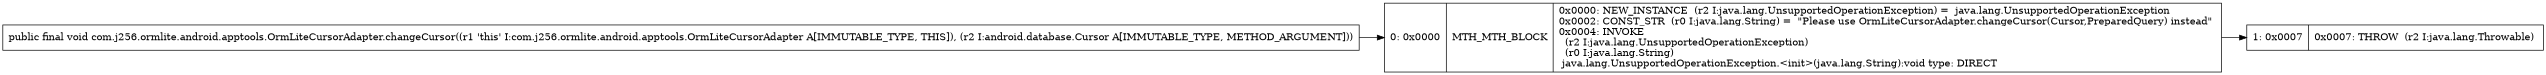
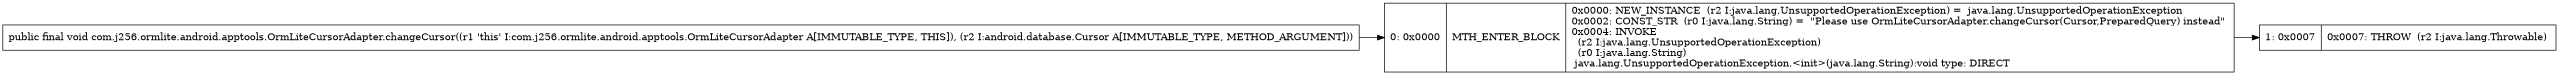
node "0: 0x0000": text "MTH_MTH_BLOCK" -> "MTH_ENTER_BLOCK"
